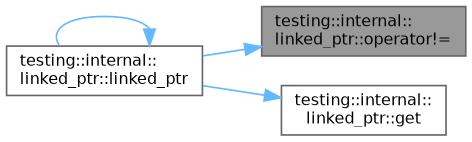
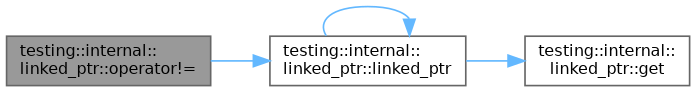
edge "testing::internal:: linked_ptr::linked_ptr" -> "testing::internal:: linked_ptr::operator!=": reversed
